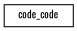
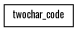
node "code_code": label "code_code" -> "twochar_code"
